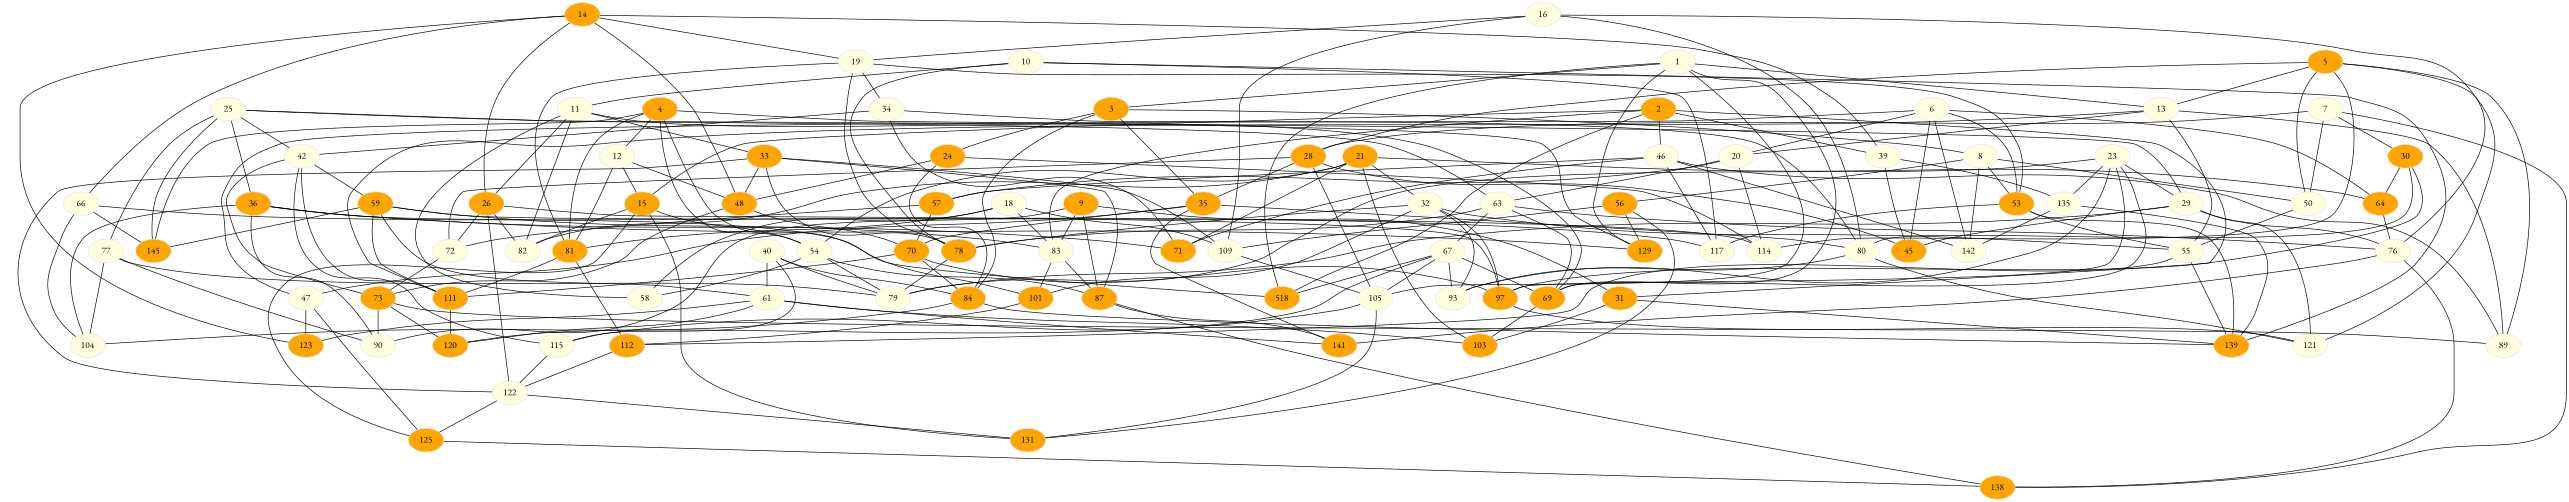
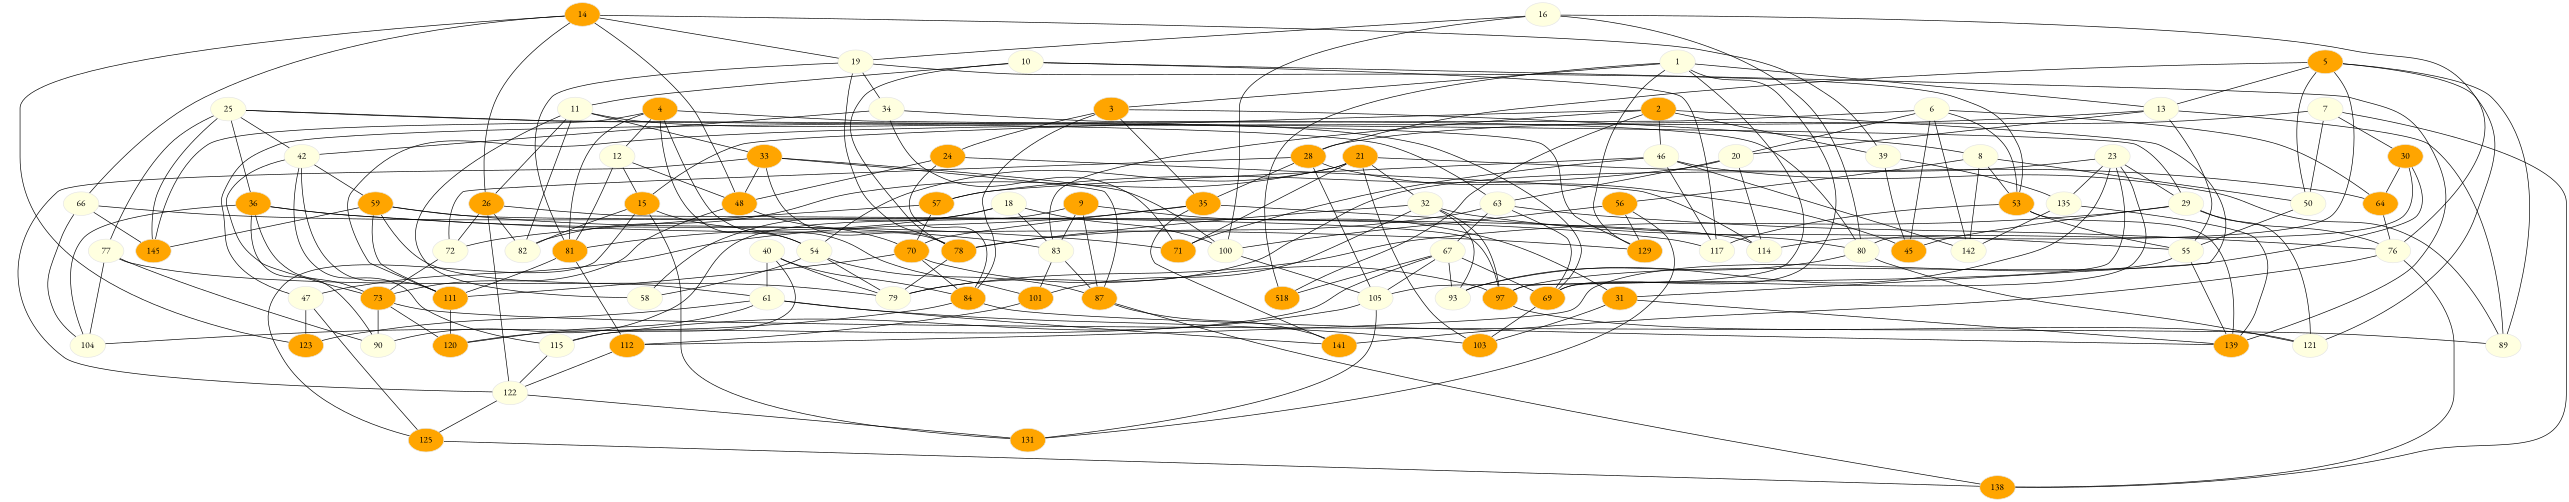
node "109": label "109" -> "100"
edge "36" -- "518": now "36" -- "73"
